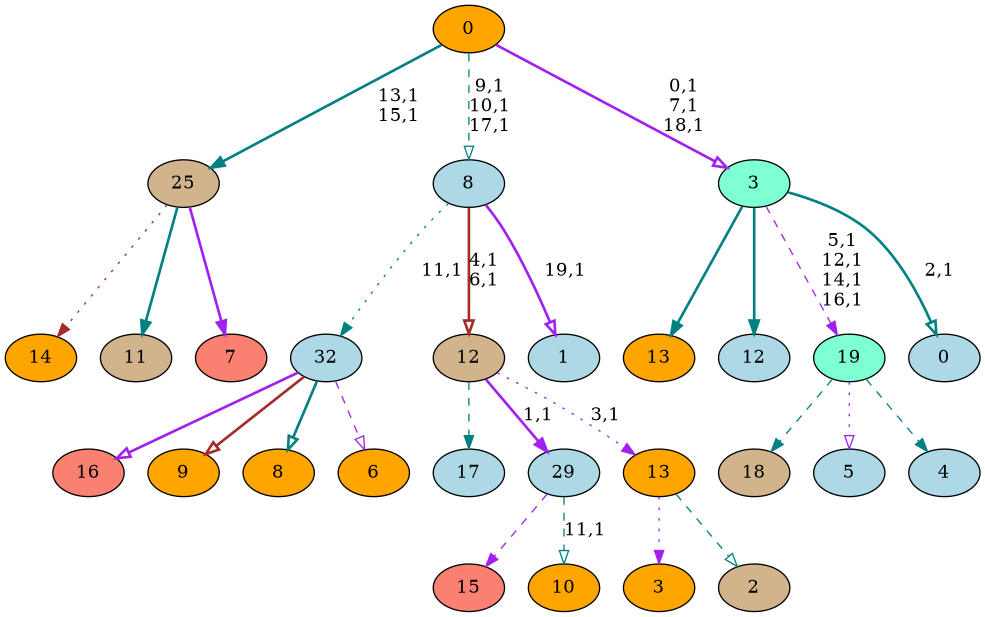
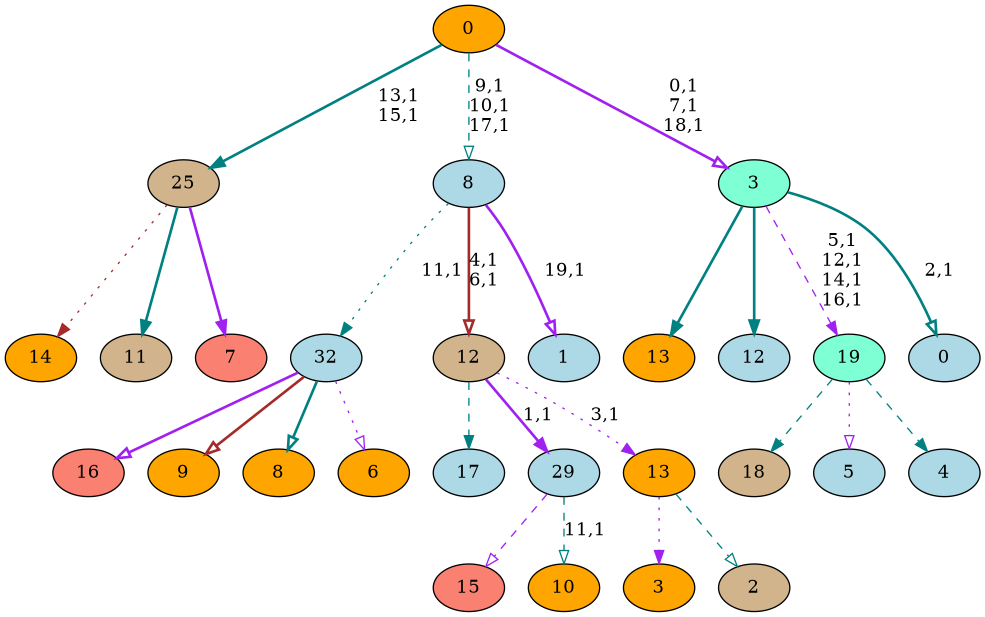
edge "32" -> "6": style dashed -> dotted
edge "29" -> "15": arrowhead normal -> onormal
